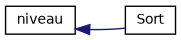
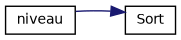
edge "Sort" -> "niveau": reversed
